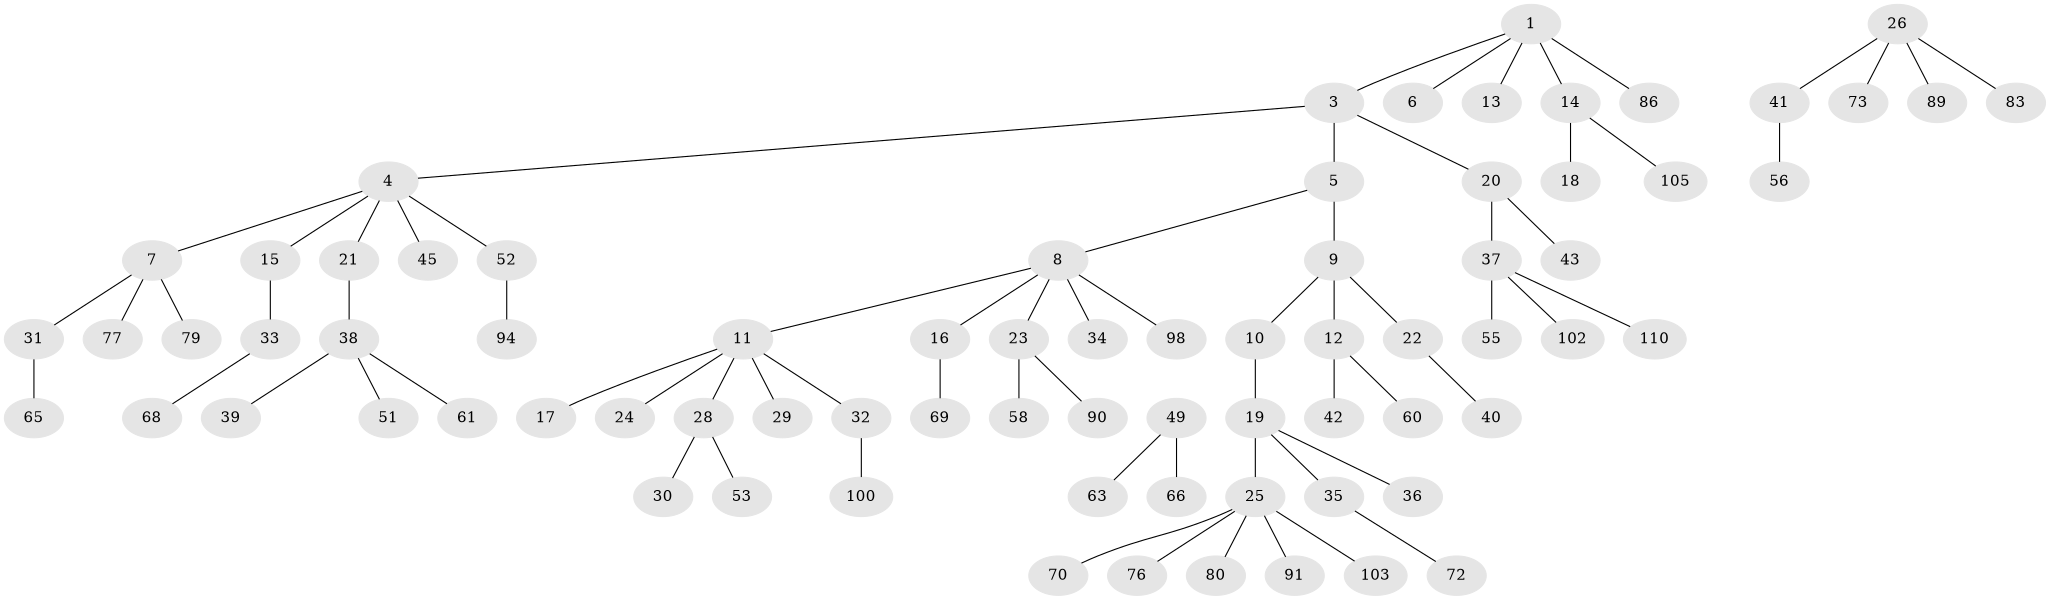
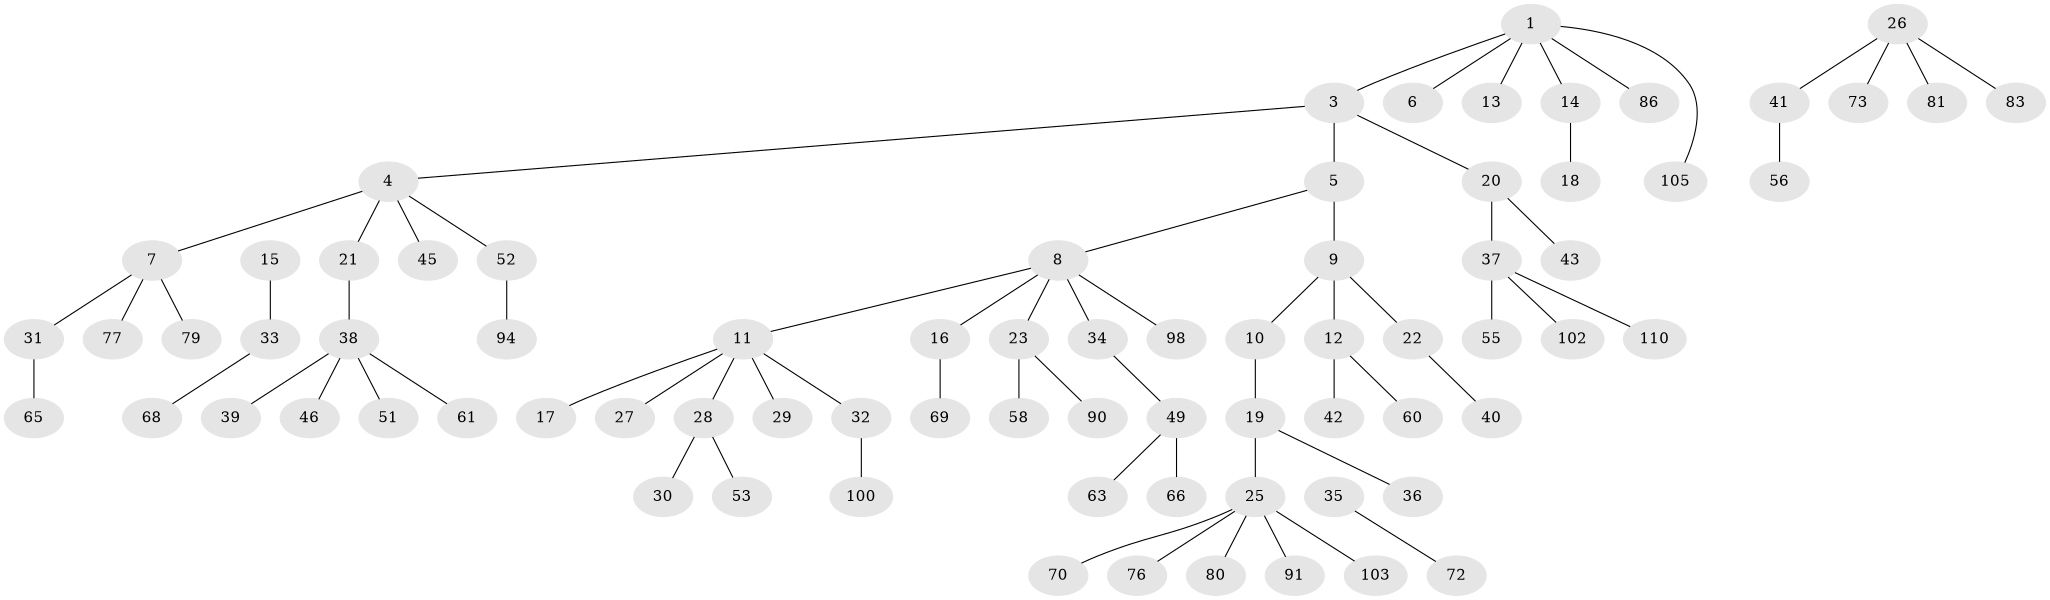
node "89": label "89" -> "81"
edge "14" -- "105": now "1" -- "105"
edge "4" -- "15": removed
edge "34" -- "49": added
node "46": added
node "24": label "24" -> "27"
edge "19" -- "35": removed
